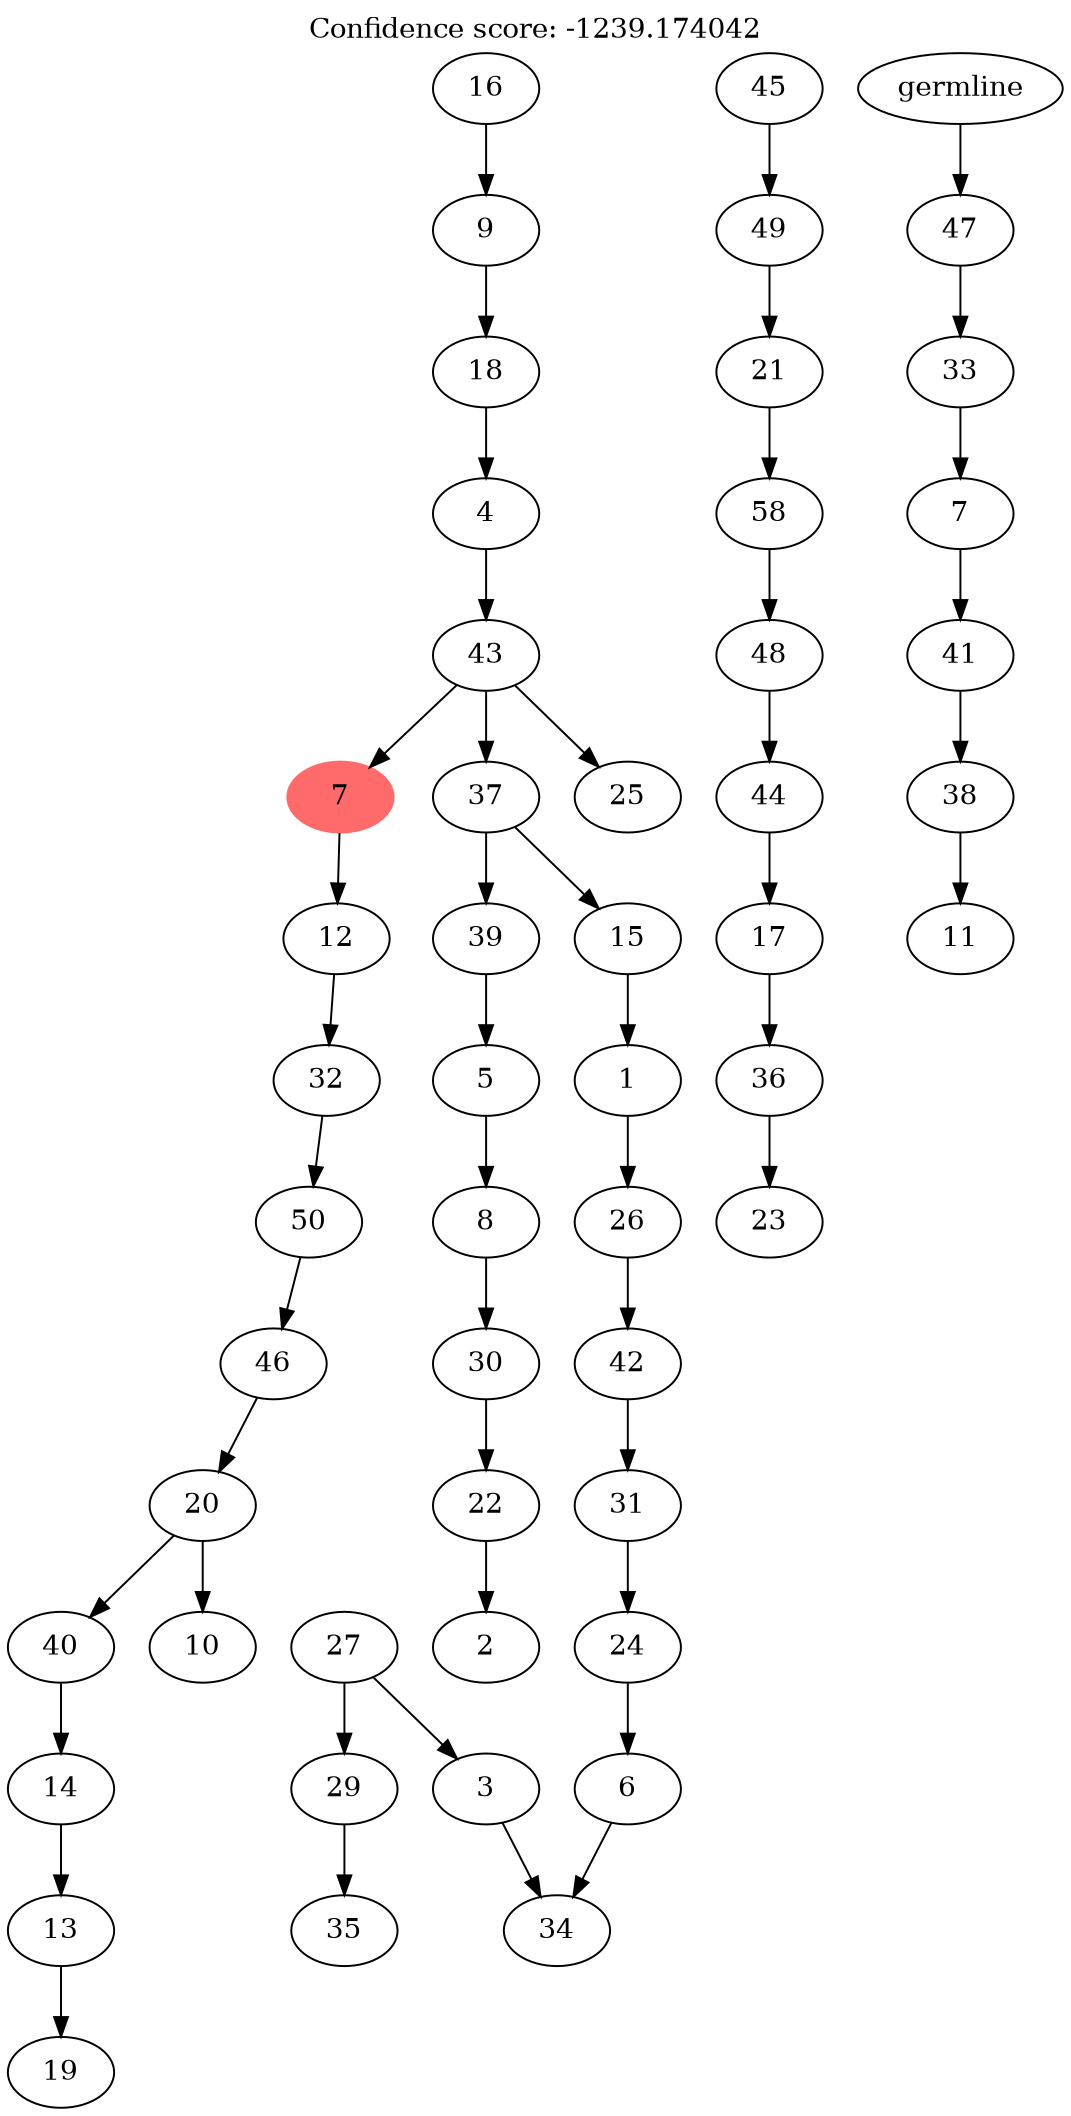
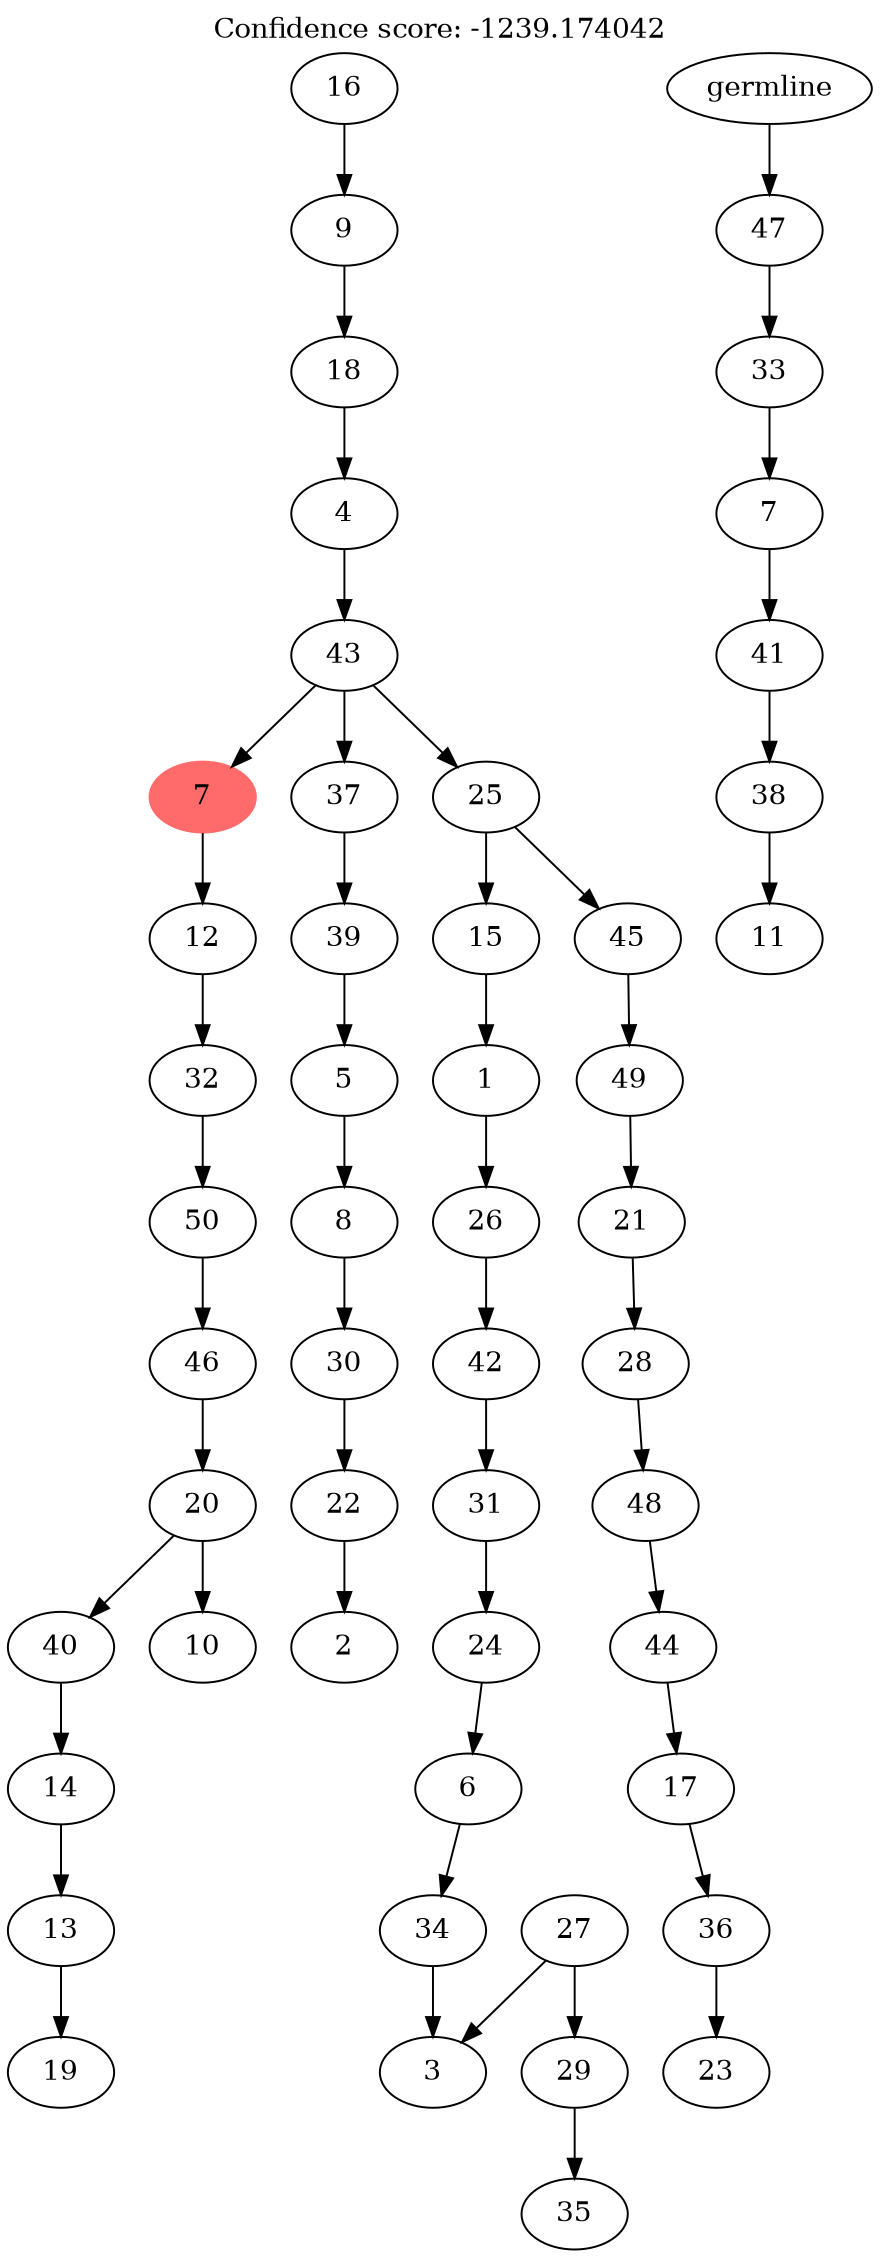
node "58": label "58" -> "28"
edge "37" -> "15": now "25" -> "15"
edge "25" -> "45": added
edge "3" -> "34": reversed
